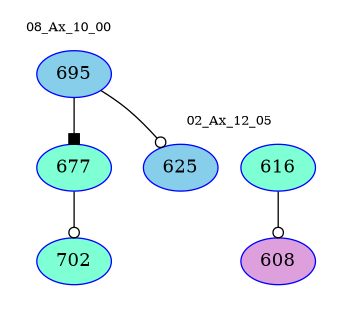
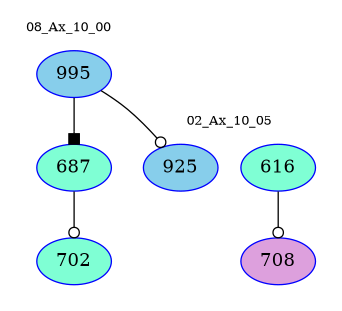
node "695": label "695" -> "995"
cluster "02_Ax_12_05": label "02_Ax_12_05" -> "02_Ax_10_05"
node "677": label "677" -> "687"
node "625": label "625" -> "925"
node "608": label "608" -> "708"
